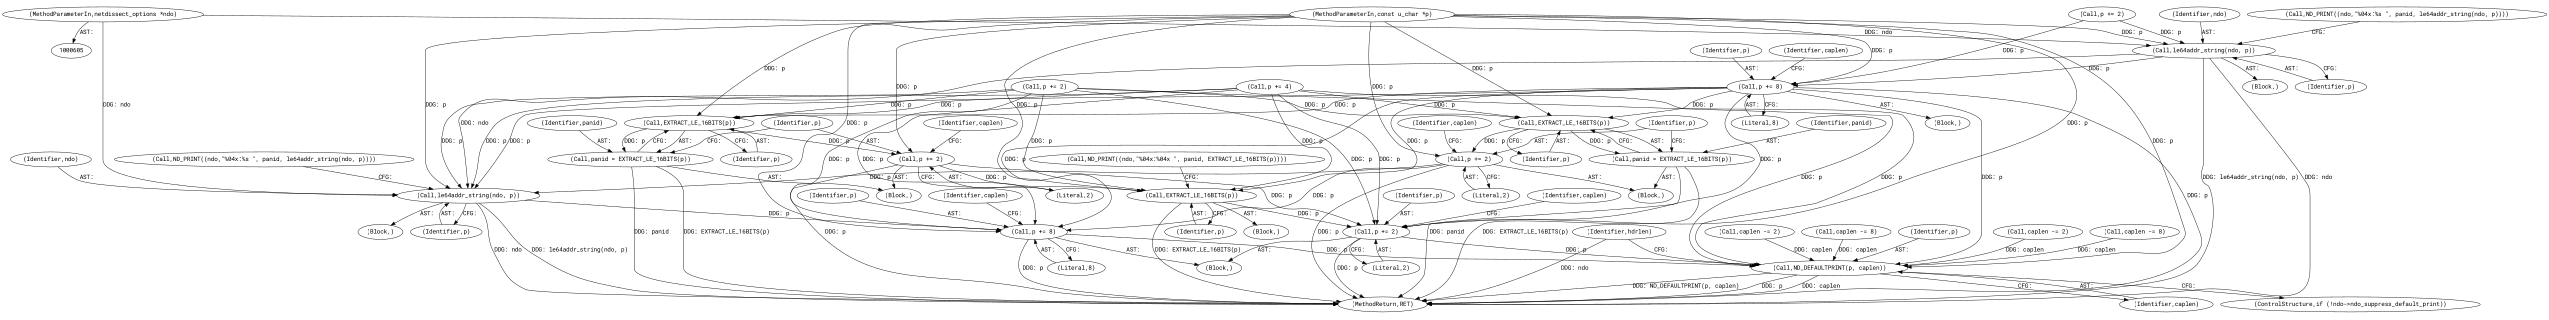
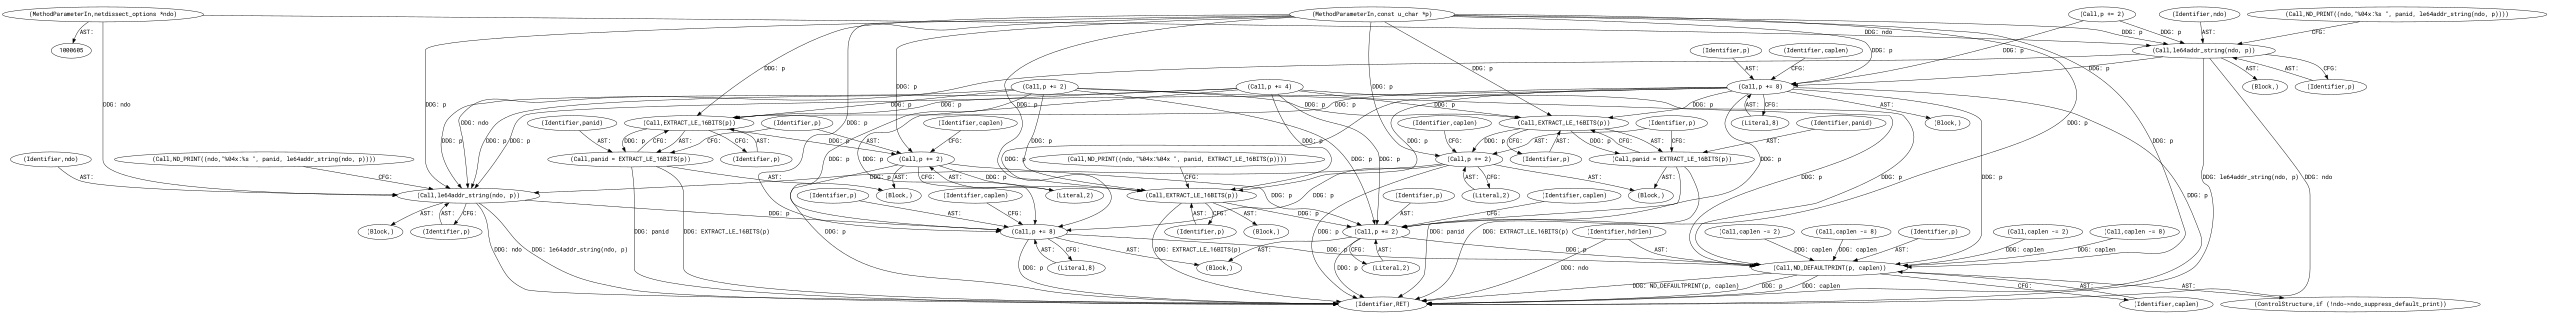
edge "(Identifier,hdrlen)" -> "(Call,ND_DEFAULTPRINT(p, caplen))": label "CFG: " -> "AST: "
edge "(Call,ND_DEFAULTPRINT(p, caplen))" -> "(ControlStructure,if (!ndo->ndo_suppress_default_print))": label "CFG: " -> "AST: "
node "(MethodReturn,RET)": label "(MethodReturn,RET)" -> "(Identifier,RET)"
